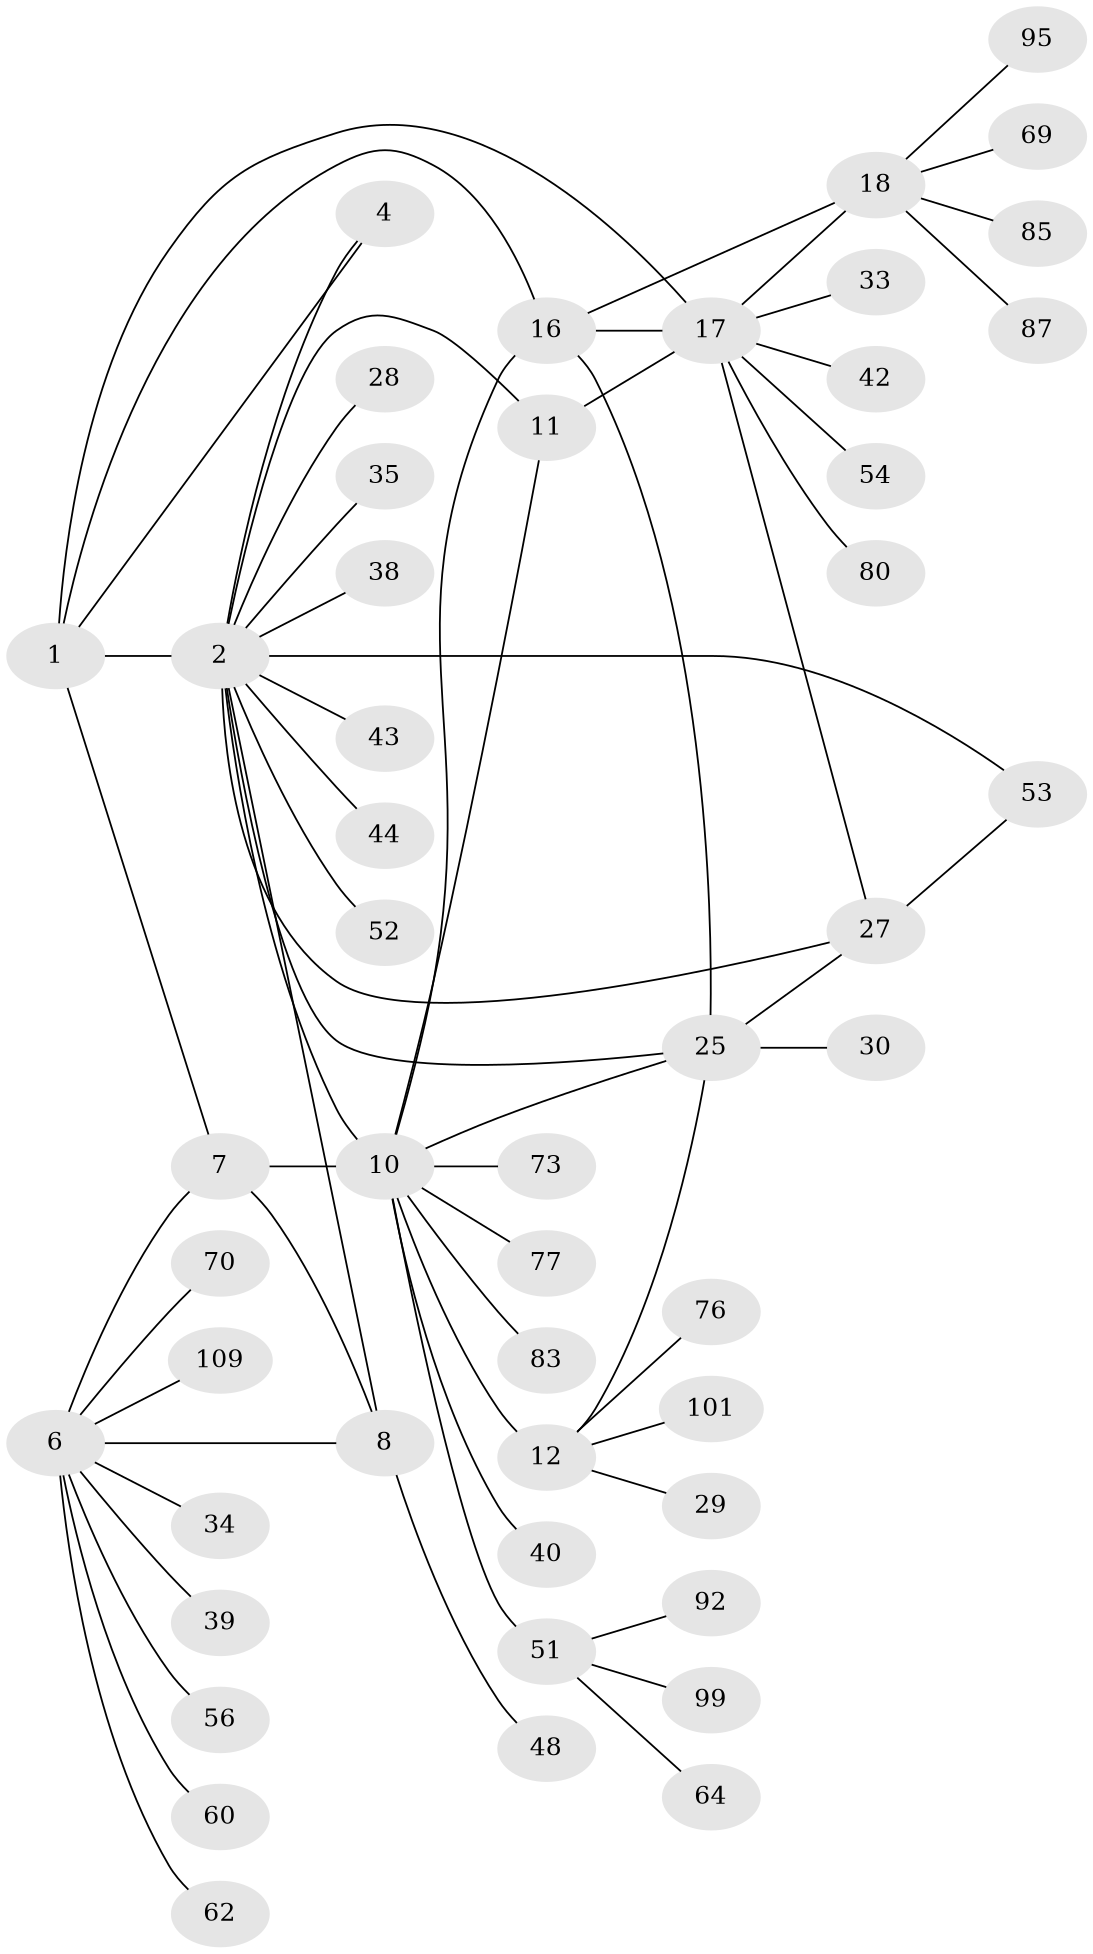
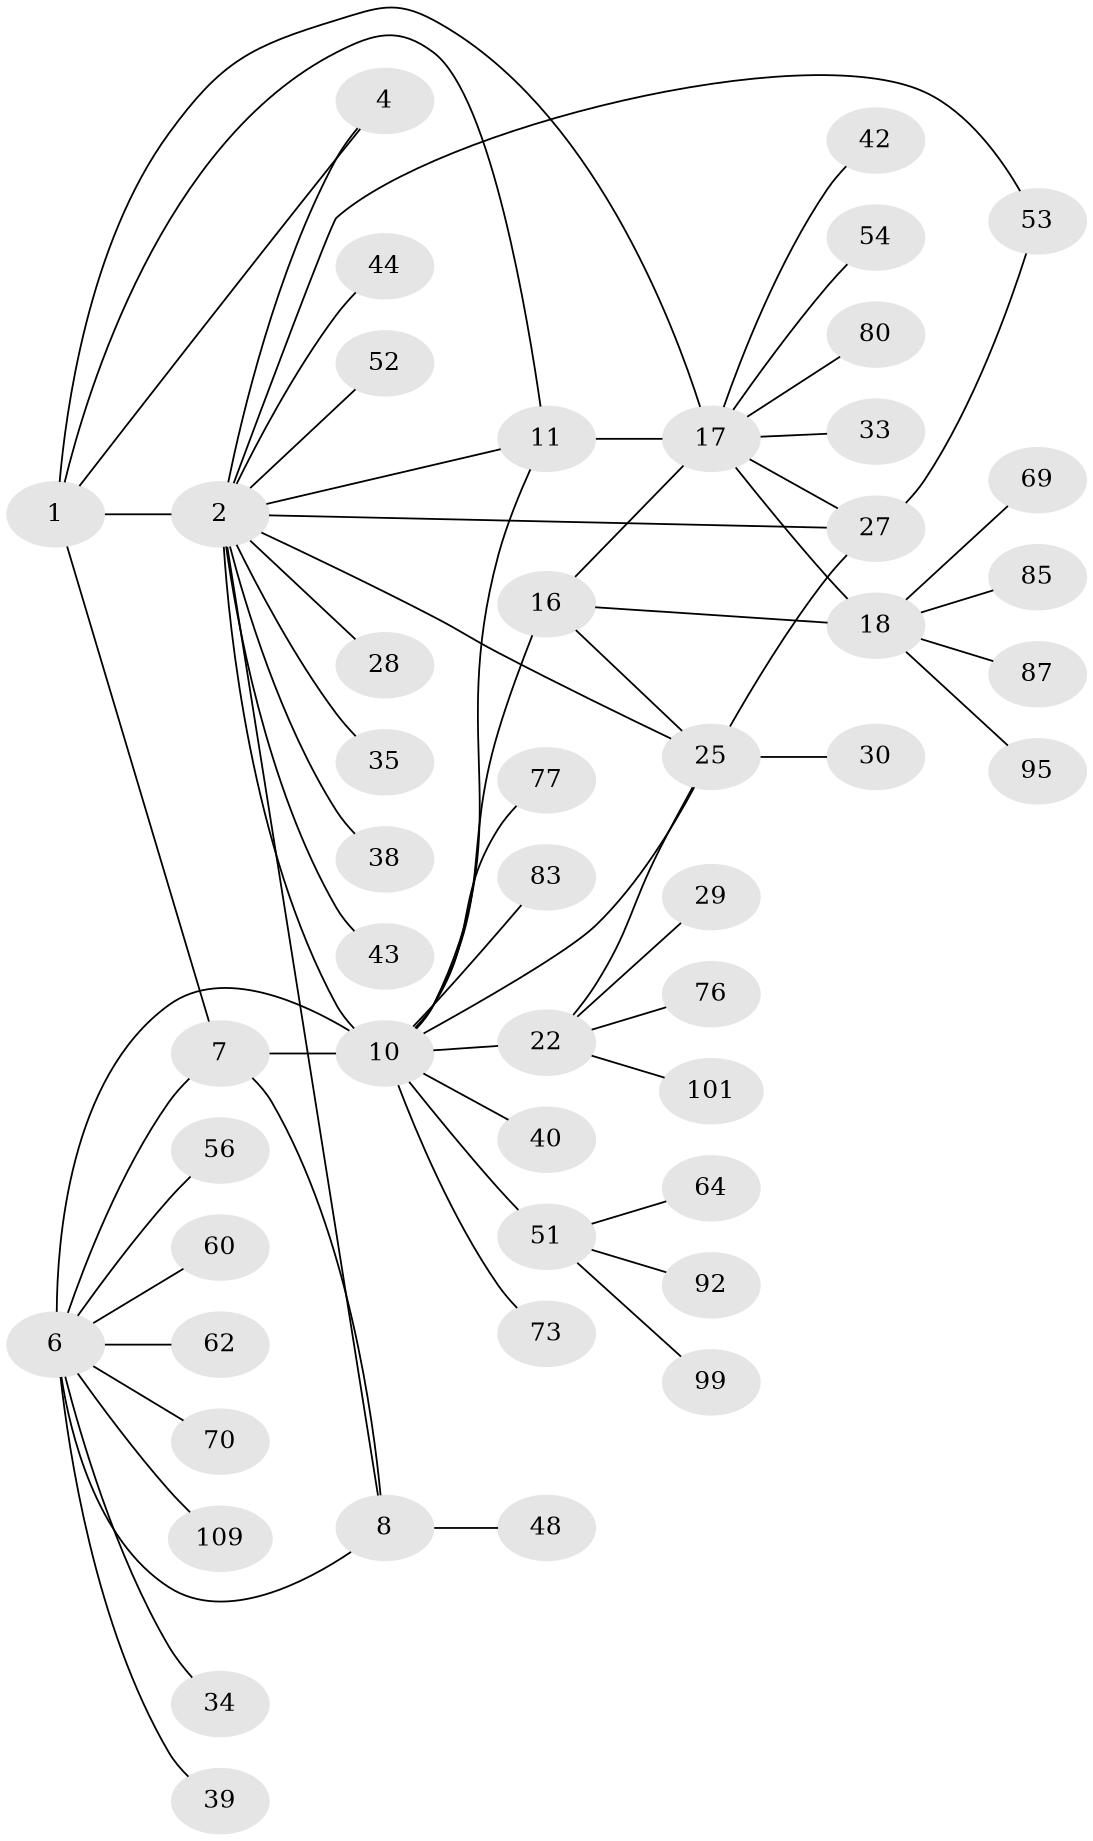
edge "16" -- "1": now "11" -- "1"
edge "10" -- "6": added
node "12": label "12" -> "22"
